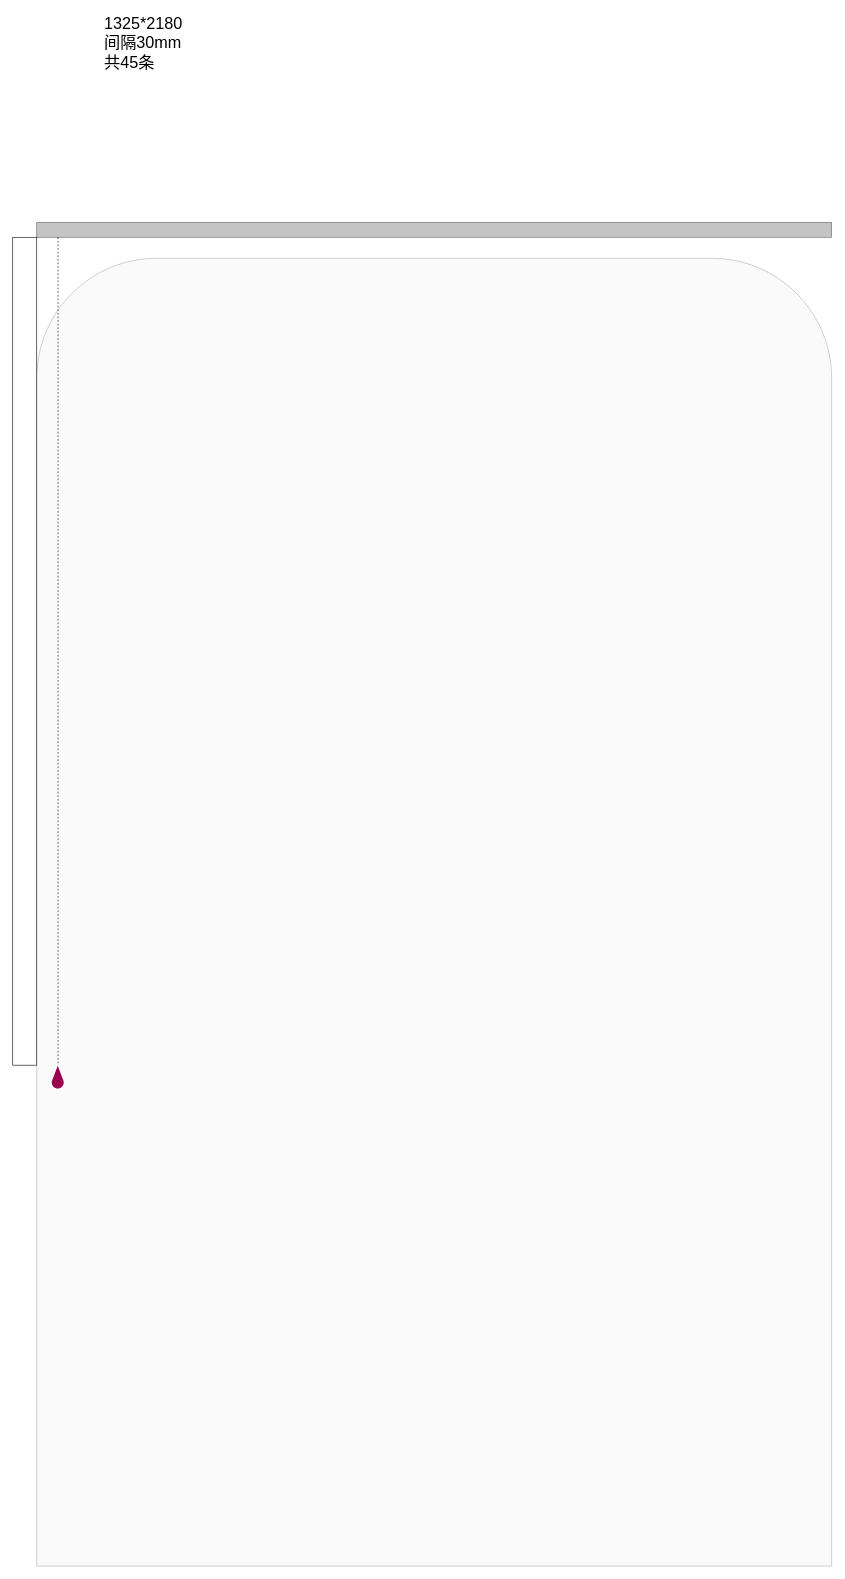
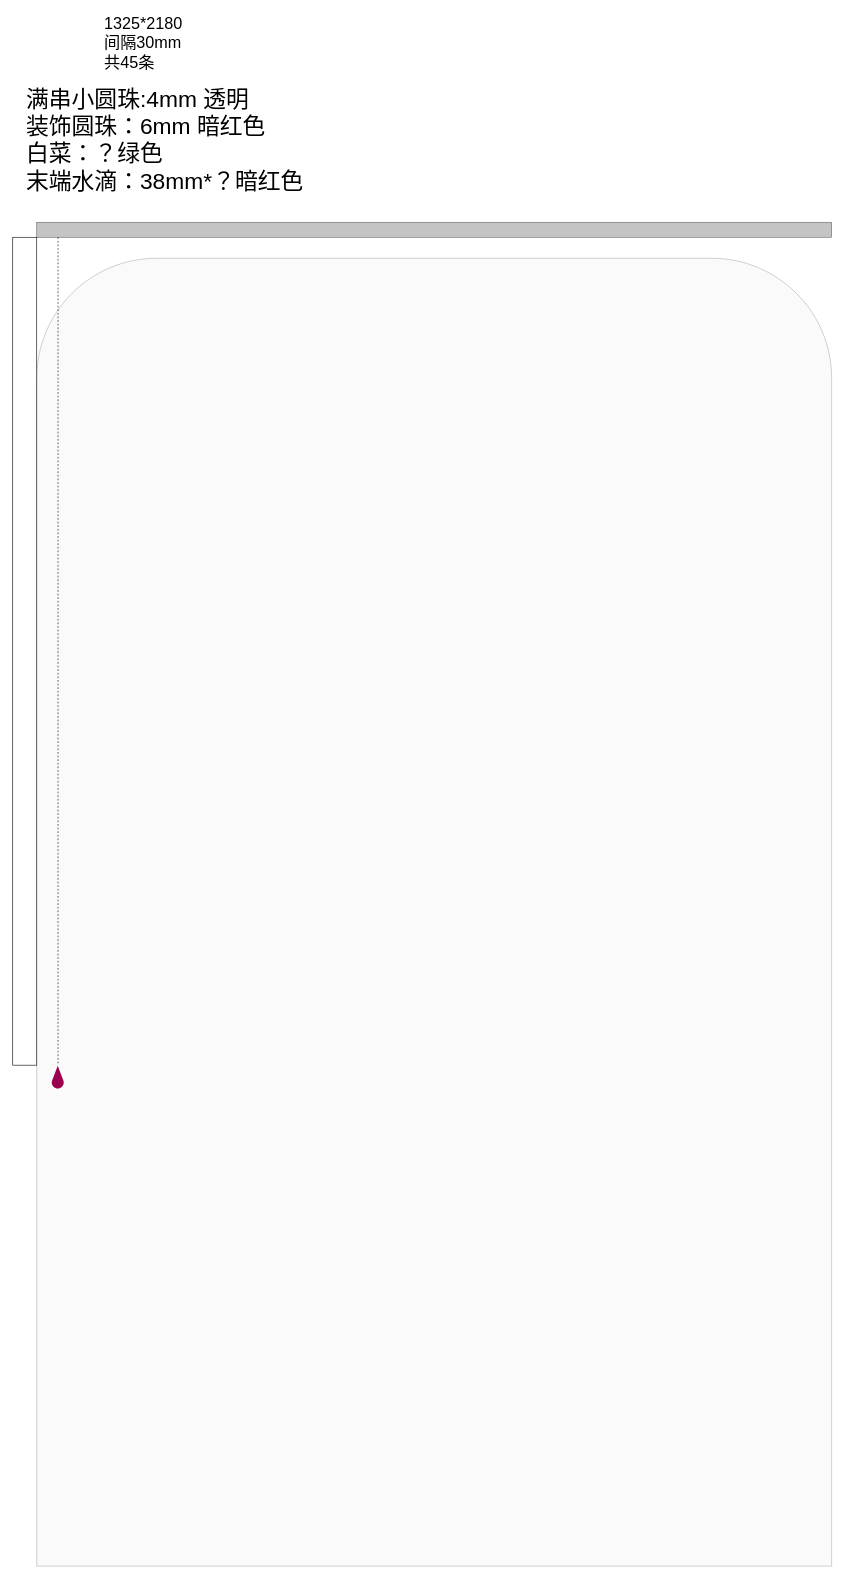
node "满串小圆珠:4mm 透明 装饰圆珠：6mm 暗红色 白菜：？绿色末端水滴：38mm*？暗红色": added
